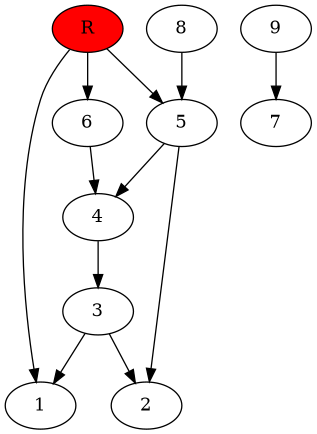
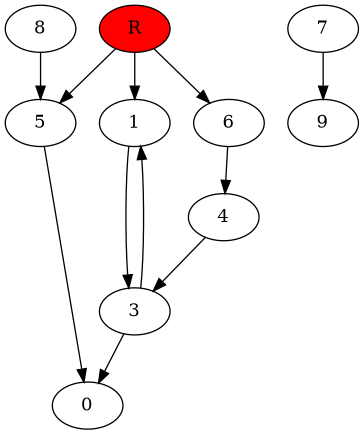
edge "9" -> "7": reversed
edge "5" -> "4": removed
edge "1" -> "3": added
node "2": label "2" -> "0"
